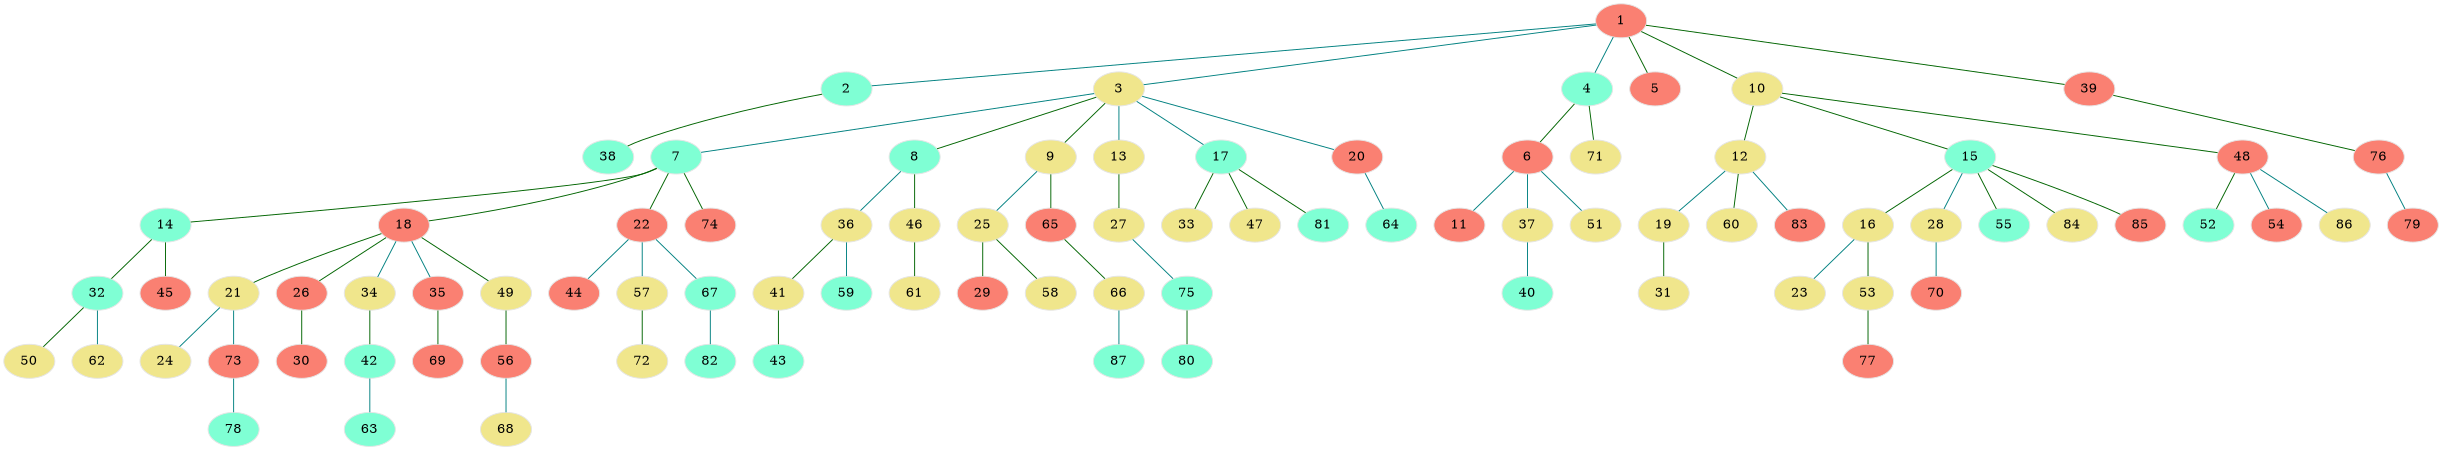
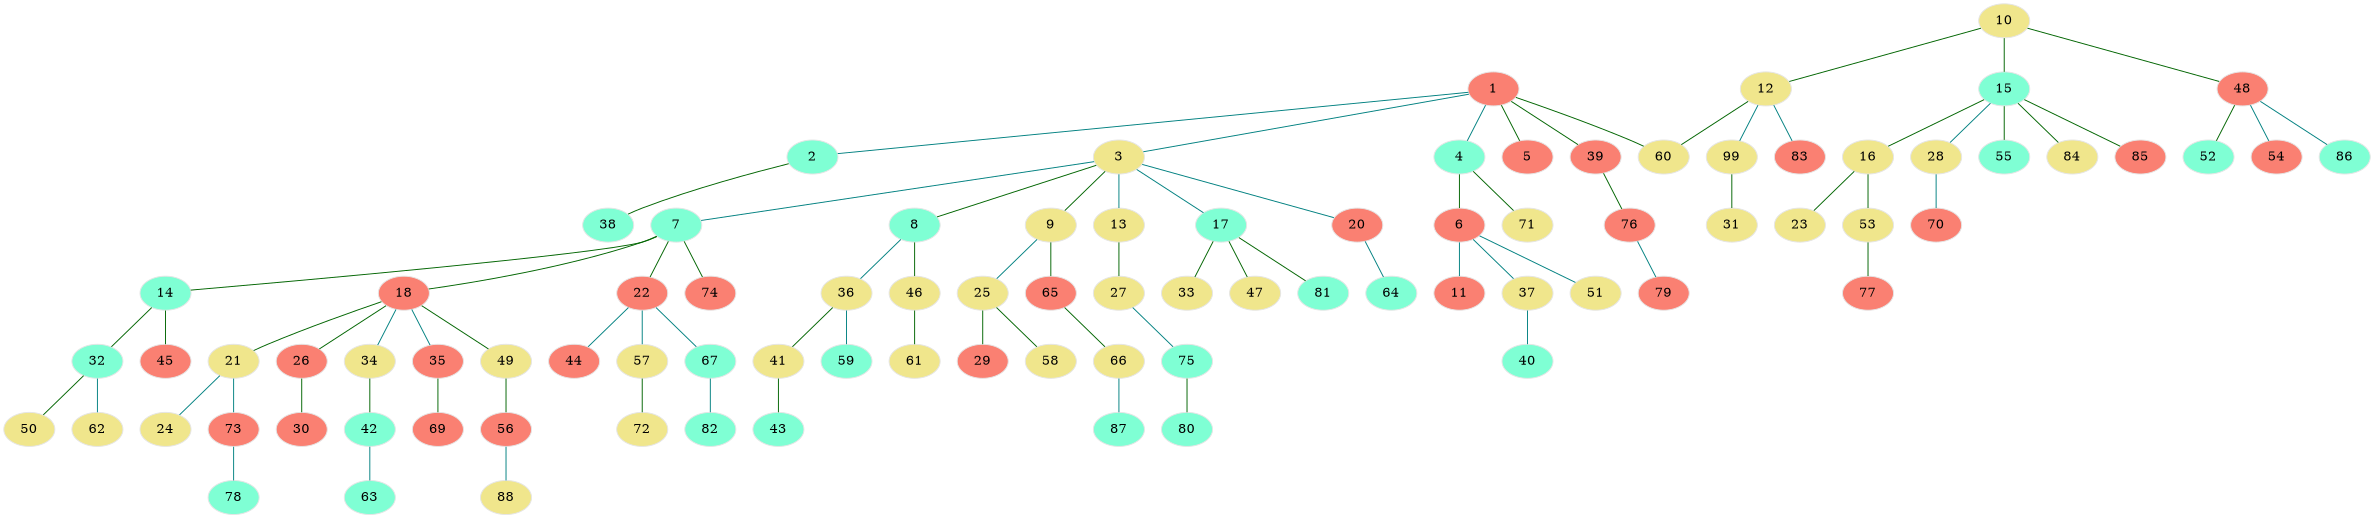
edge "1" -- "10": now "1" -- "60"
node "19": label "19" -> "99"
node "86": fillcolor khaki -> aquamarine
edge "16" -- "23": color teal -> darkgreen
node "68": label "68" -> "88"
